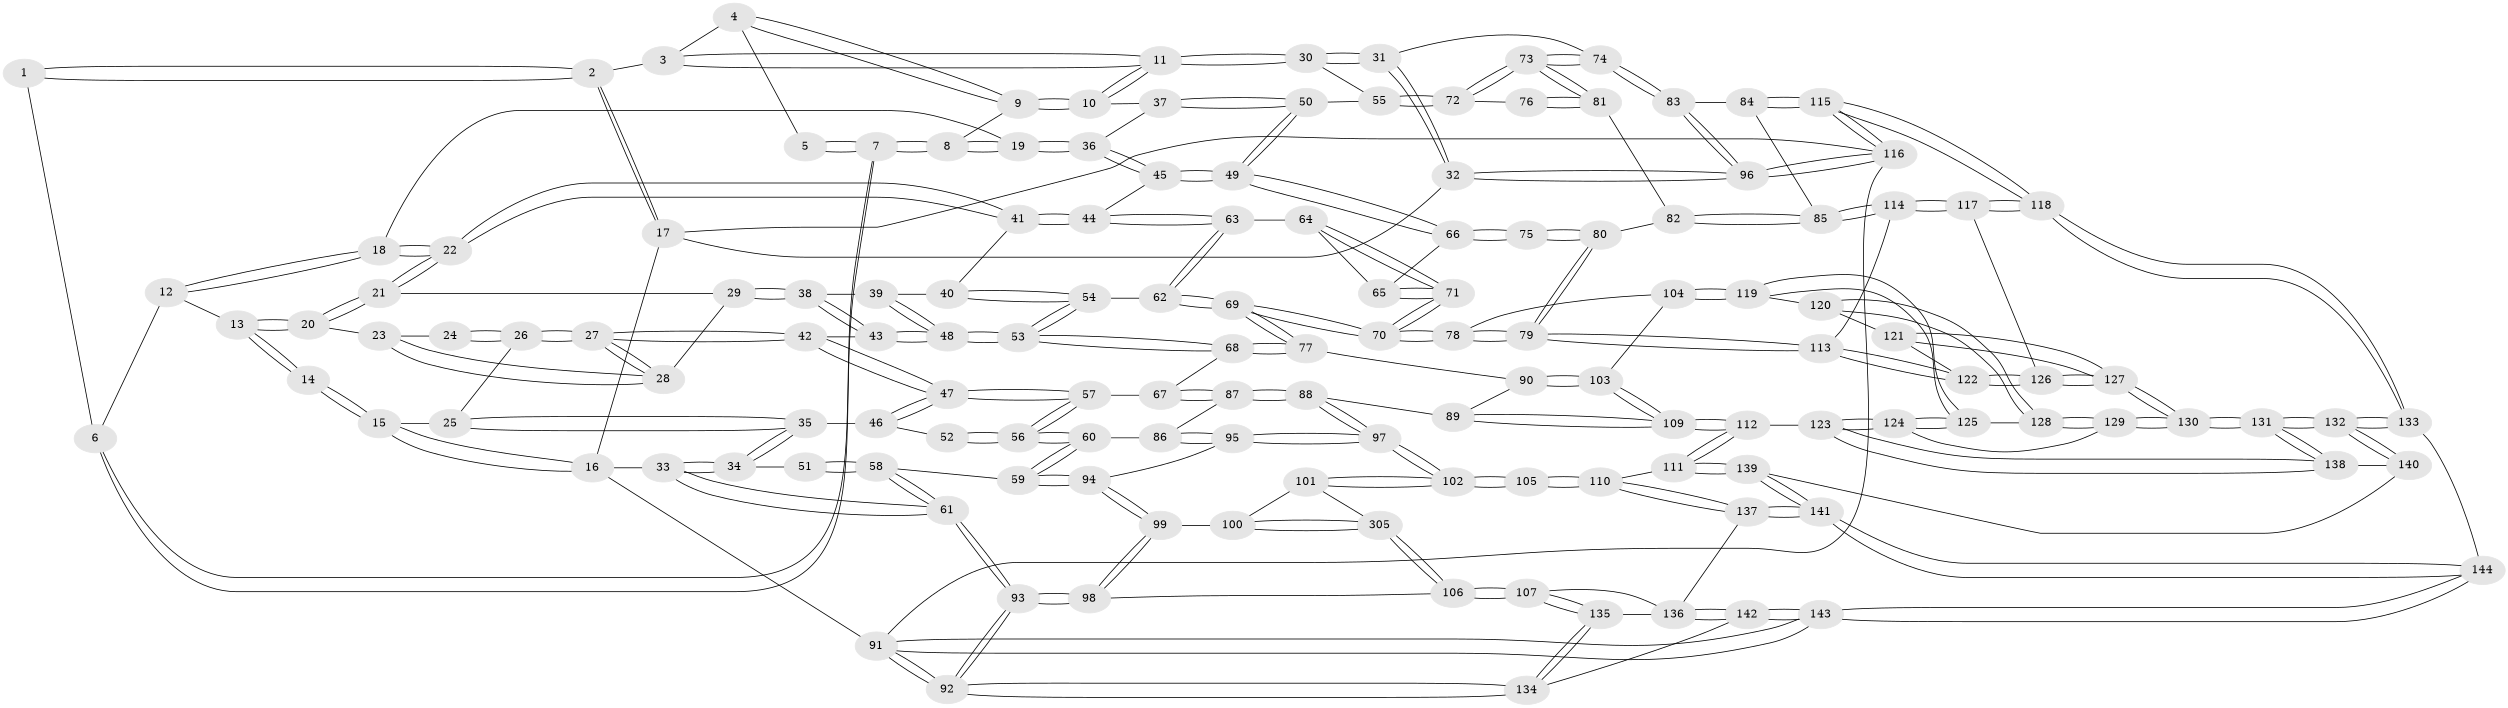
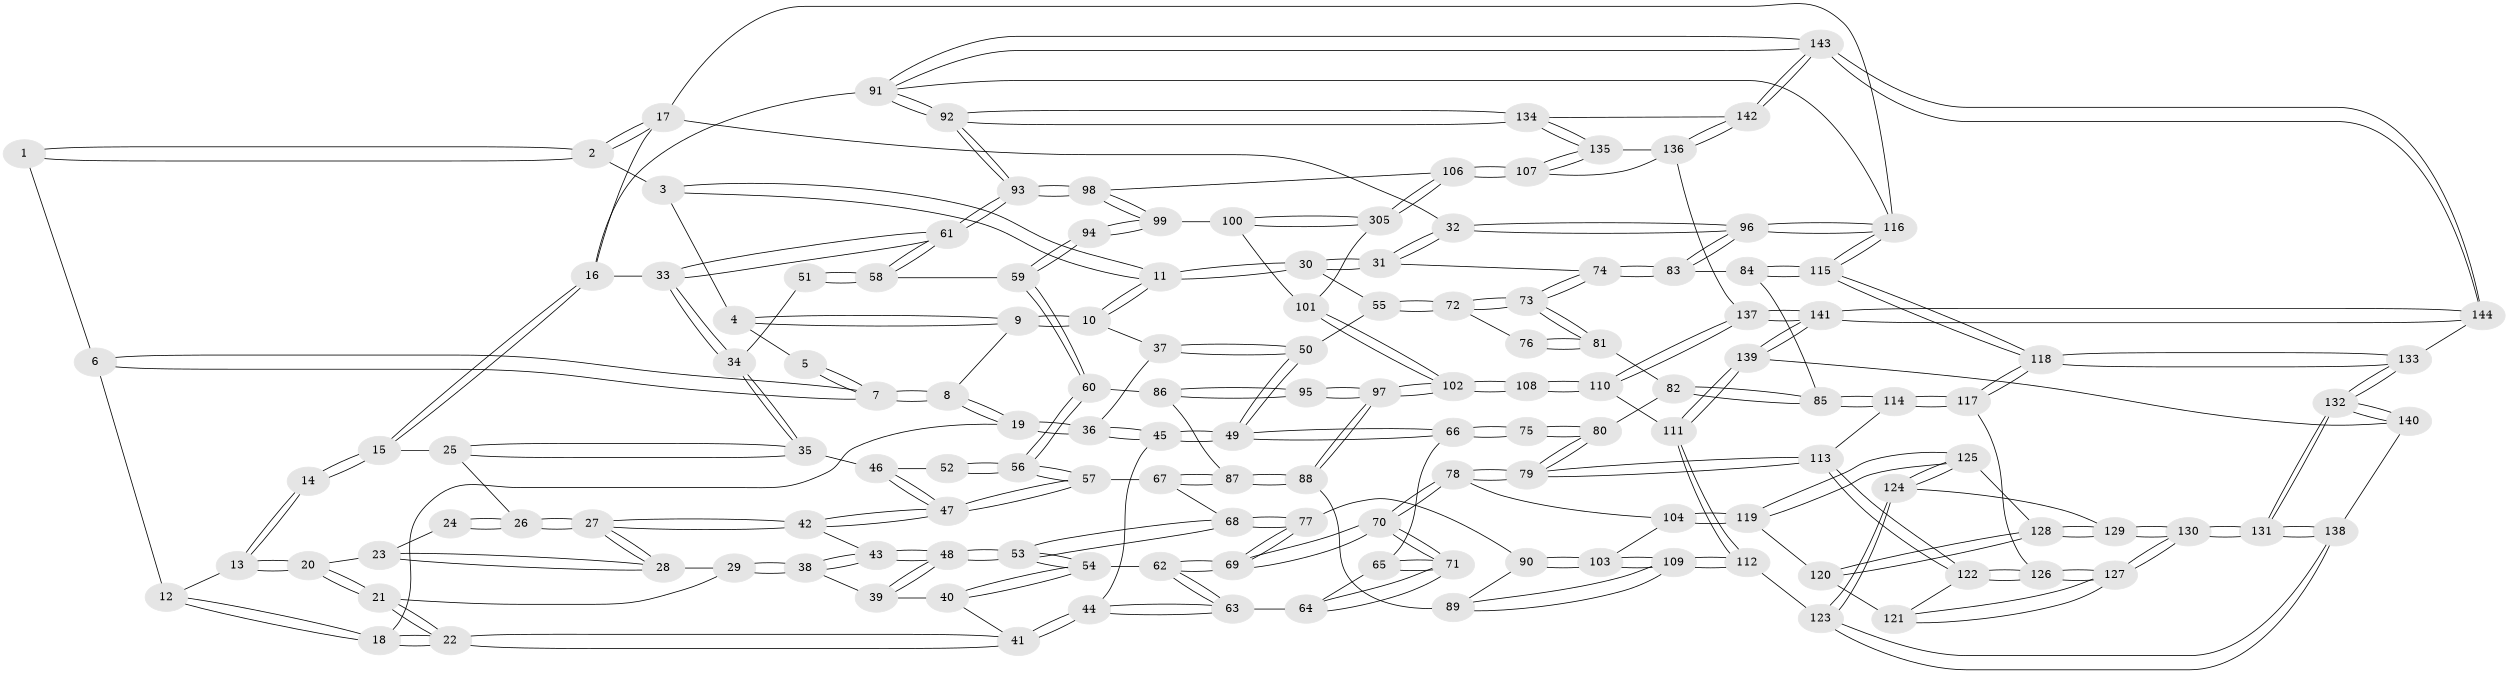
edge "95" -- "94": removed
node "105": label "105" -> "108"
